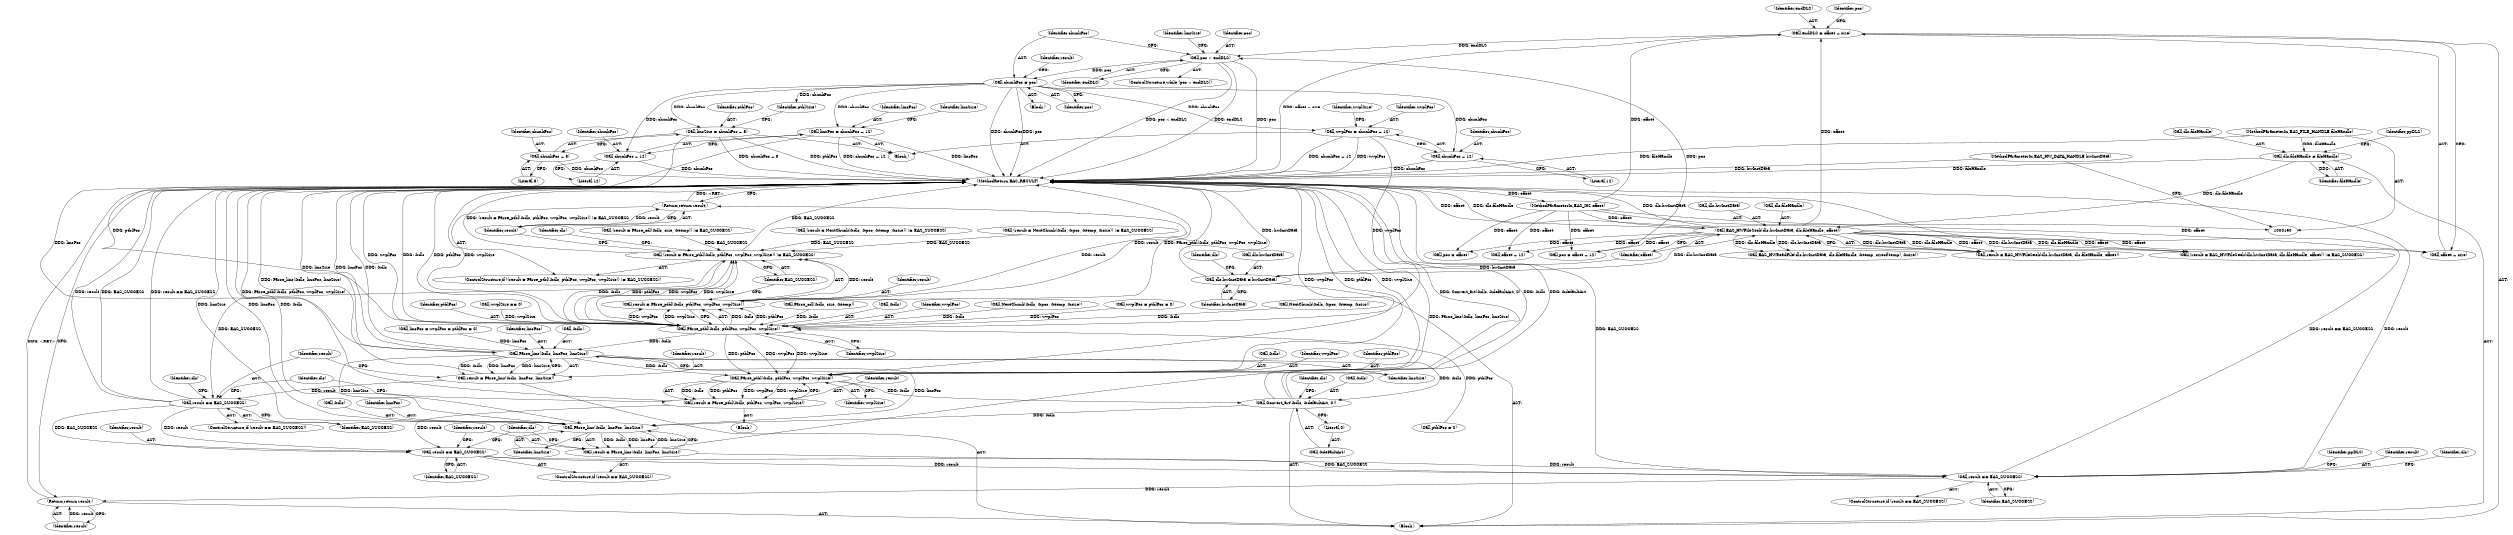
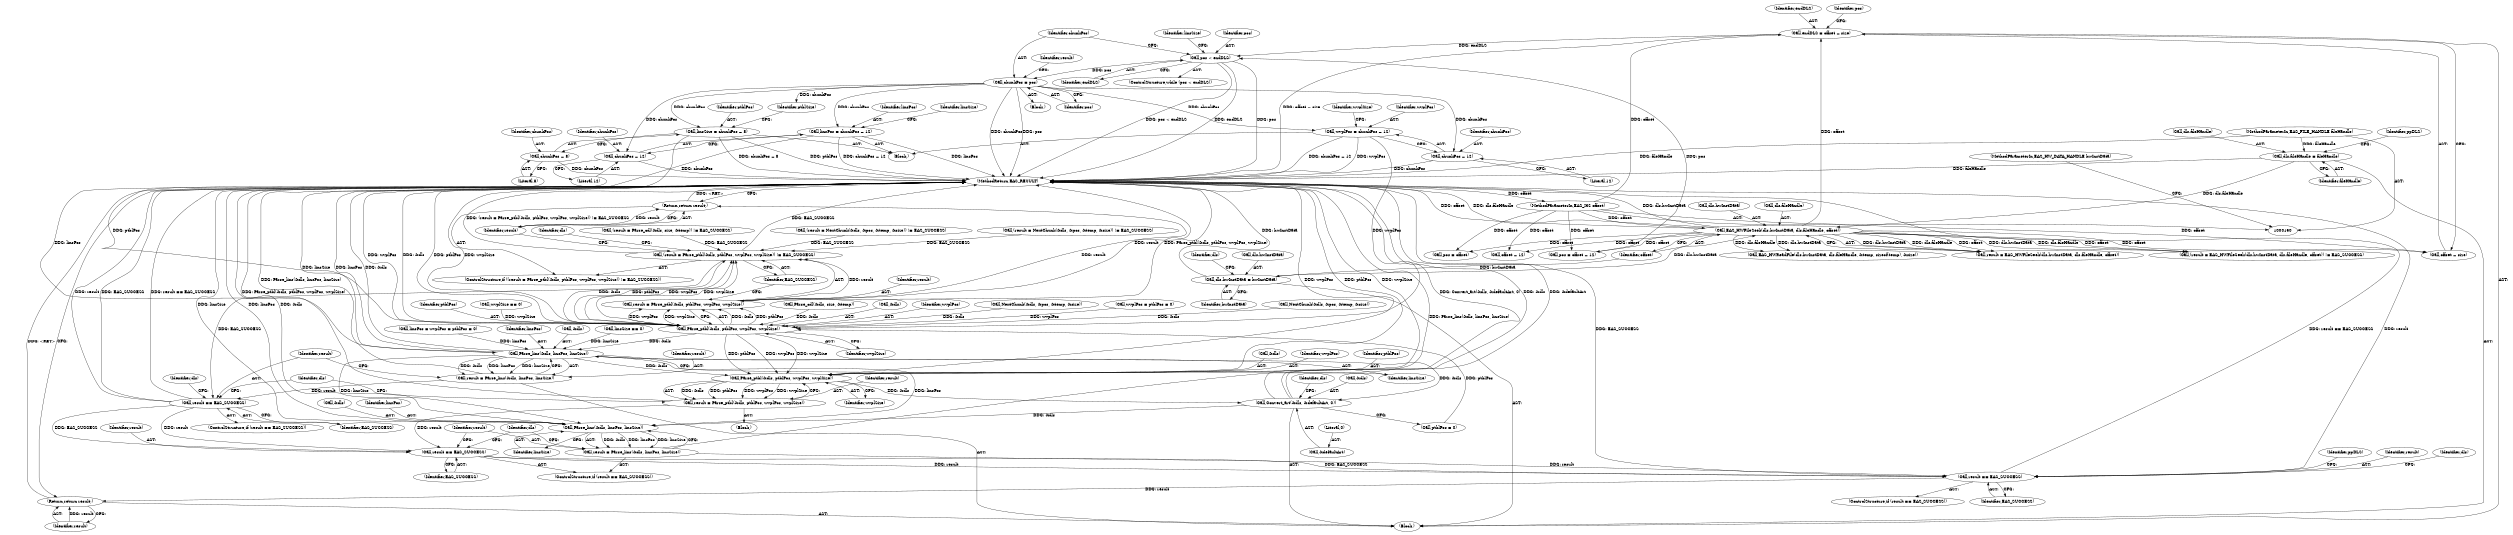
edge "(Call,dls.fileHandle = fileHandle)" -> "(Identifier,fileHandle)": label "DDG: " -> "CFG: "
edge "(MethodParameterIn,EAS_HW_DATA_HANDLE hwInstData)" -> "(MethodReturn,EAS_RESULT)": removed, label "DDG: hwInstData"
node "(Call,linsSize == 0)": added
edge "(Call,Convert_art(&dls, &defaultArt, 0))" -> "(Literal,0)": now "(Call,Convert_art(&dls, &defaultArt, 0))" -> "(Call,ptblPos = 0)"
